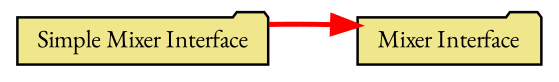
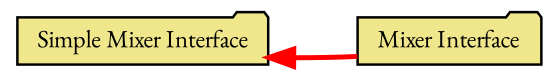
edge "Simple Mixer Interface" -> "Mixer Interface": reversed
